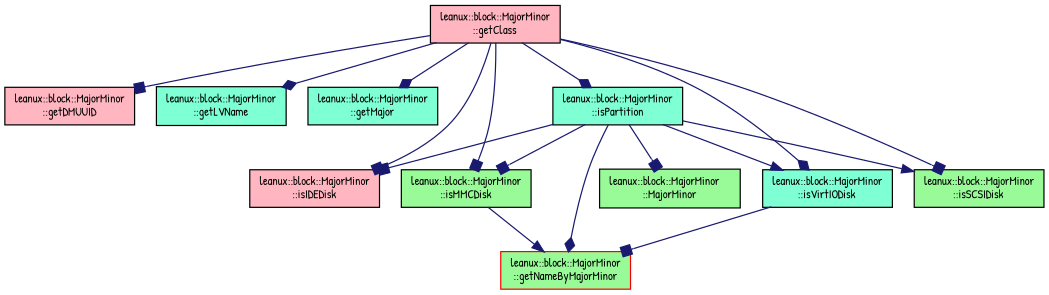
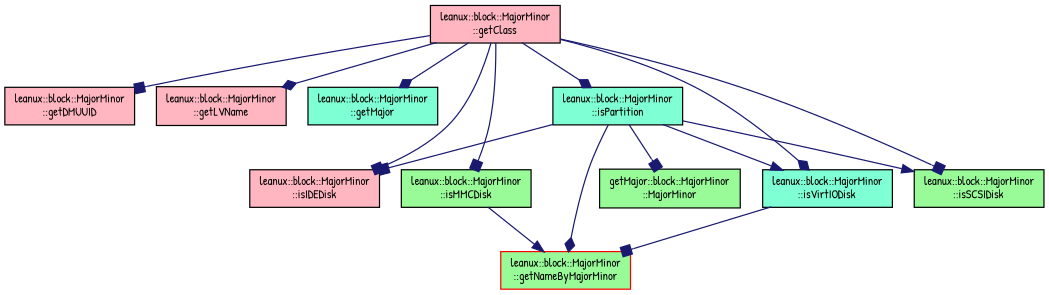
node "leanux::block::MajorMinor ::getLVName": fillcolor aquamarine -> lightpink
edge "leanux::block::MajorMinor ::isPartition" -> "leanux::block::MajorMinor ::isMMCDisk": removed
node "leanux::block::MajorMinor ::MajorMinor": label "leanux::block::MajorMinor ::MajorMinor" -> "getMajor::block::MajorMinor ::MajorMinor"
